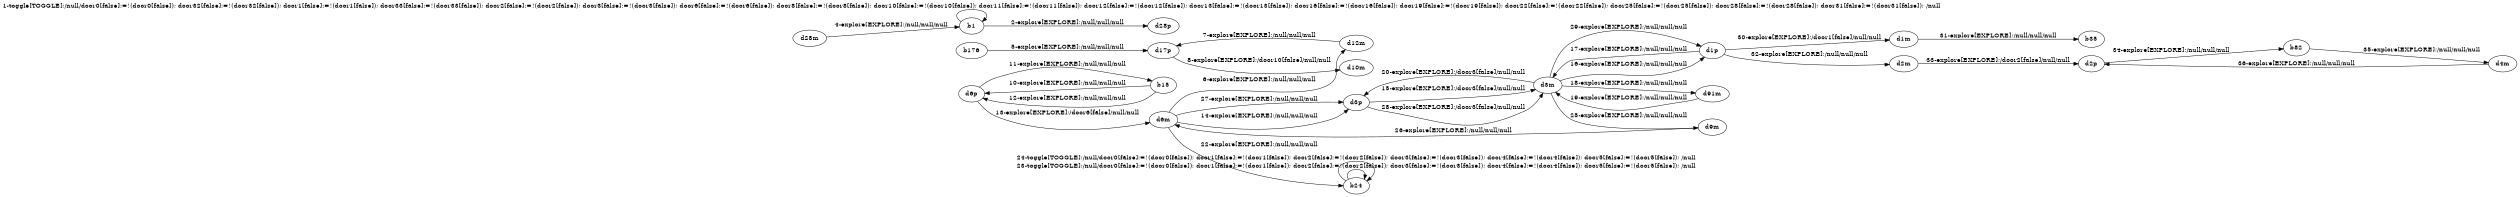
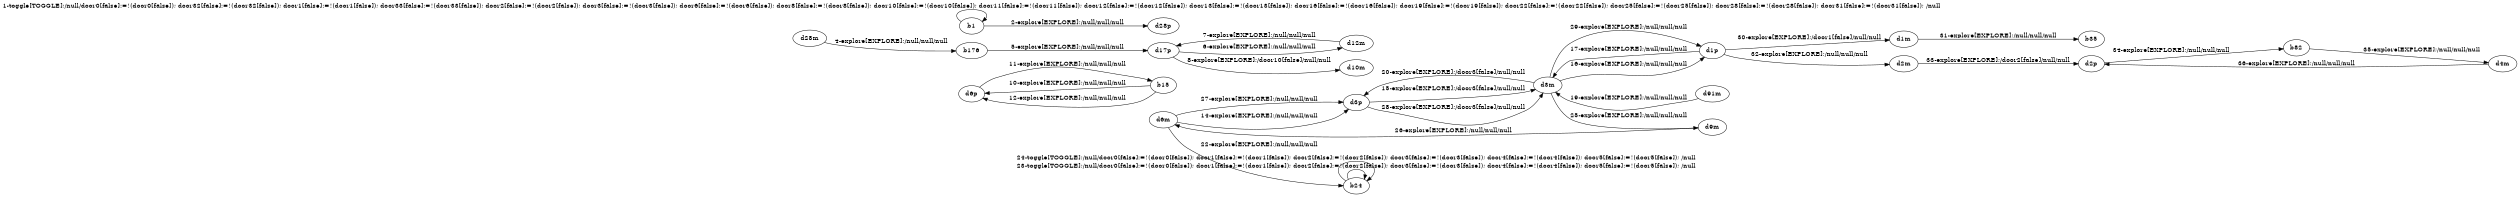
edge "d28m" -> "b1": now "d28m" -> "b176"
edge "d3m" -> "d91m": removed, label "18-explore[EXPLORE];/null/null/null"
edge "d6m" -> "d12m": now "d17p" -> "d12m"
edge "d6p" -> "d6m": removed, label "13-explore[EXPLORE];/door6[false]/null/null"
